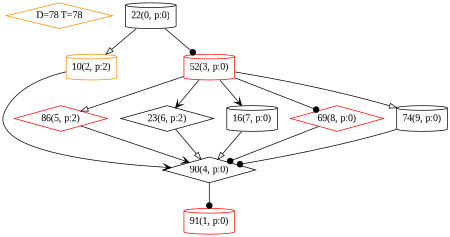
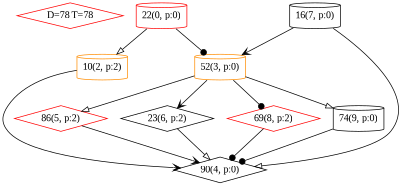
node "D=78 T=78": color darkorange -> red
node "22(0, p:0)": color black -> red
node "52(3, p:0)": color red -> darkorange
edge "52(3, p:0)" -> "16(7, p:0)": reversed
node "69(8, p:0)": label "69(8, p:0)" -> "69(8, p:2)"
node "91(1, p:0)": removed
